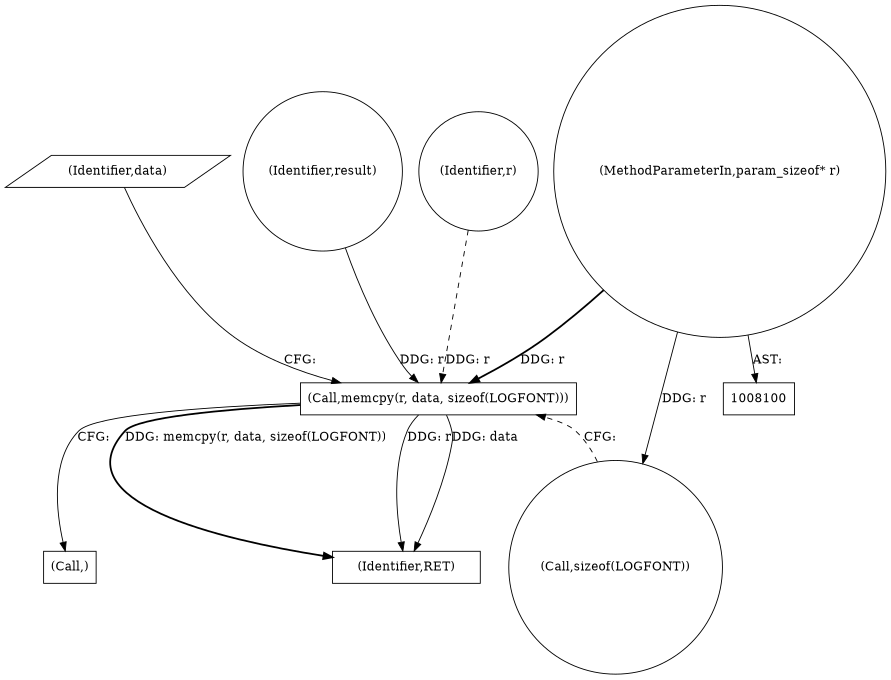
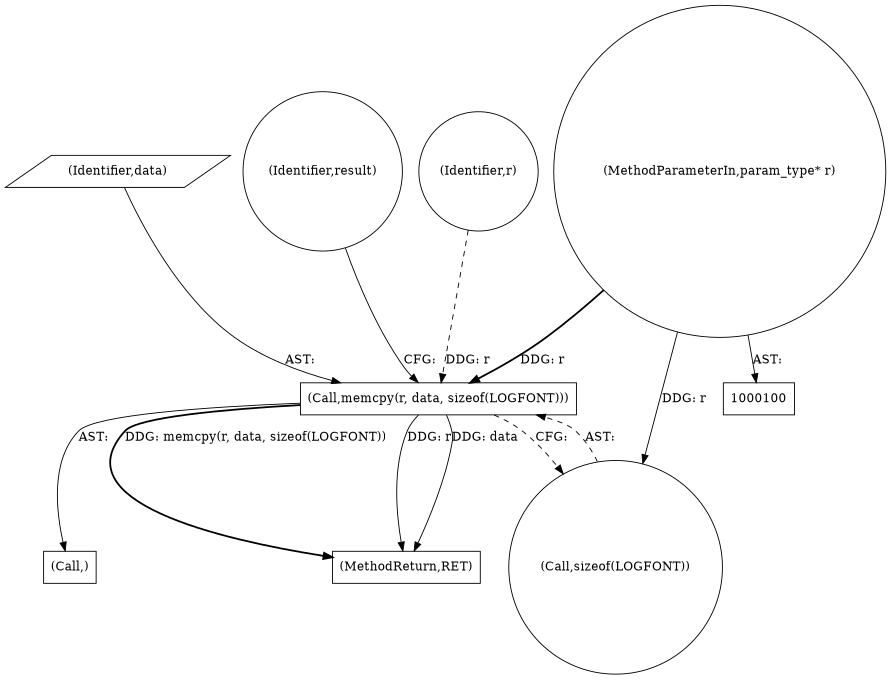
node "(MethodParameterIn,param_sizeof* r)": label "(MethodParameterIn,param_sizeof* r)" -> "(MethodParameterIn,param_type* r)"
edge "(Identifier,data)" -> "(Call,memcpy(r, data, sizeof(LOGFONT)))": label "CFG: " -> "AST: "
edge "(Identifier,result)" -> "(Call,memcpy(r, data, sizeof(LOGFONT)))": label "DDG: r" -> "CFG: "
node "1008100": label "1008100" -> "1000100"
edge "(Call,memcpy(r, data, sizeof(LOGFONT)))" -> "(Call,sizeof(LOGFONT))": added, label "CFG:"
edge "(Call,memcpy(r, data, sizeof(LOGFONT)))" -> "(Call,)": label "CFG: " -> "AST: "
edge "(Call,sizeof(LOGFONT))" -> "(Call,memcpy(r, data, sizeof(LOGFONT)))": label "CFG: " -> "AST: "
node "(Identifier,RET)": label "(Identifier,RET)" -> "(MethodReturn,RET)"
